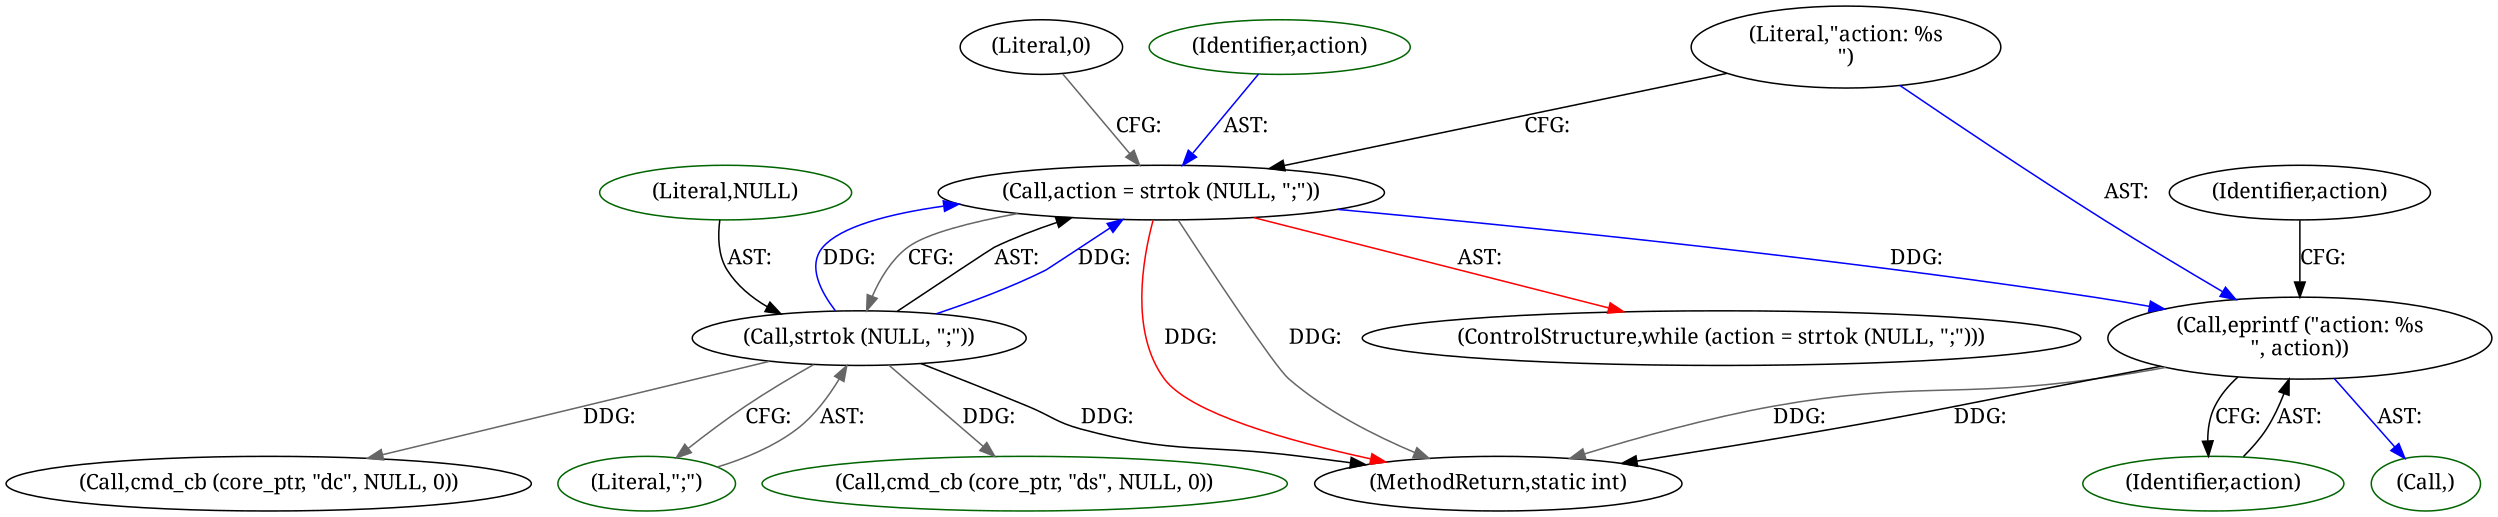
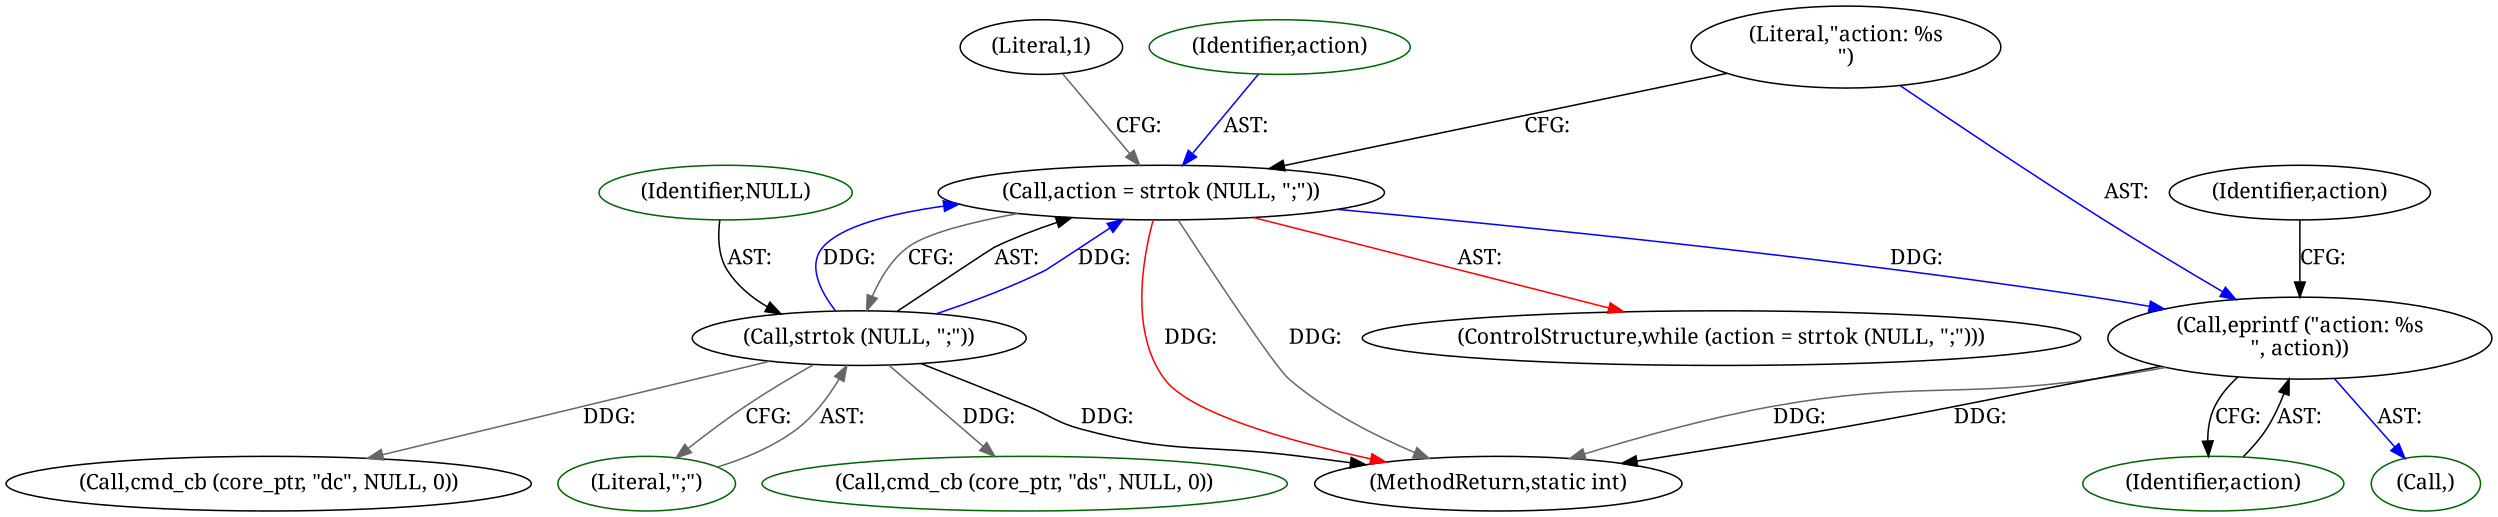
node "(Literal,0)": label "(Literal,0)" -> "(Literal,1)"
node "(Literal,NULL)": label "(Literal,NULL)" -> "(Identifier,NULL)"
